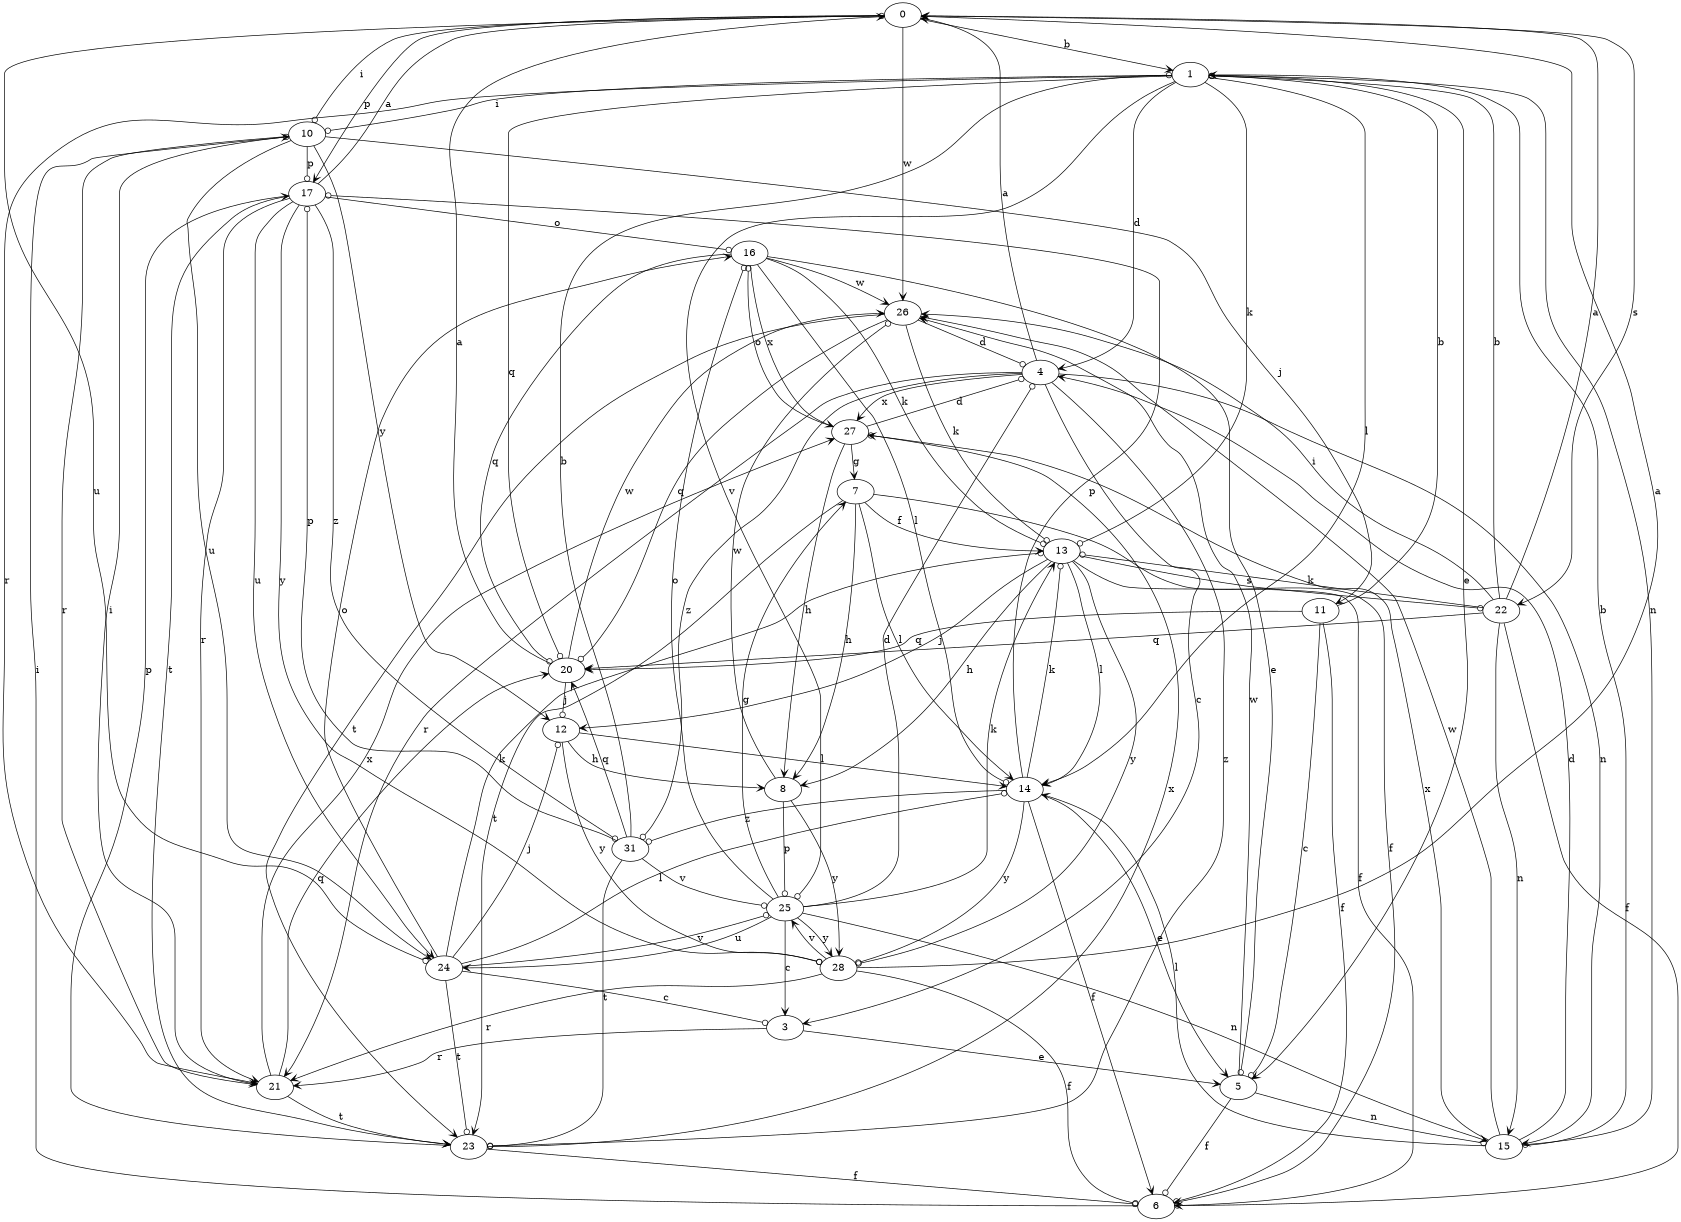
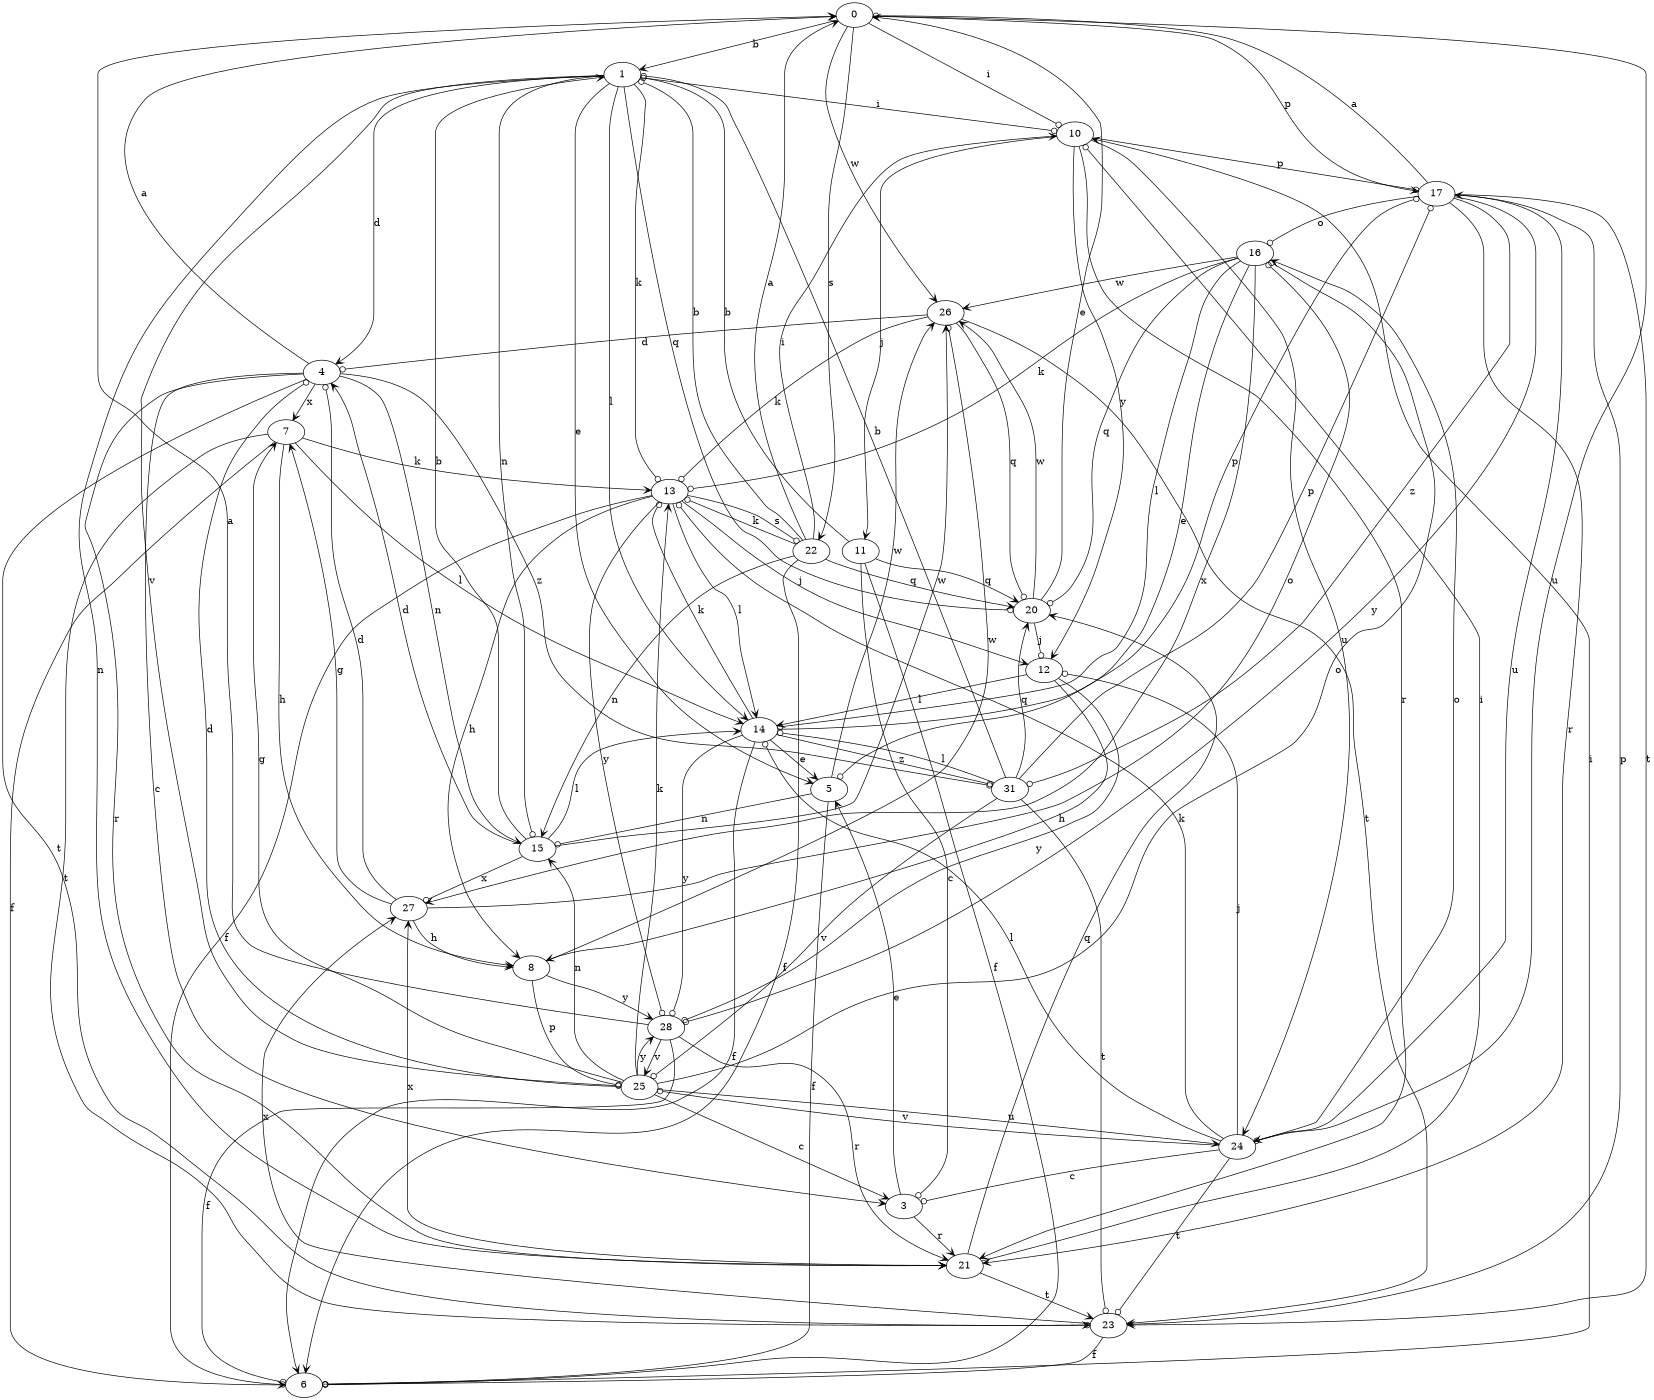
edge "20" -> "0": label "a" -> "e"
edge "4" -> "27": now "4" -> "7"
edge "22" -> "26": now "22" -> "10"
edge "7" -> "13": label "f" -> "k"
edge "1" -> "21": label "r" -> "n"
edge "31" -> "14": added, label "l"
edge "4" -> "23": label "z" -> "t"
edge "11" -> "5": now "11" -> "3"
